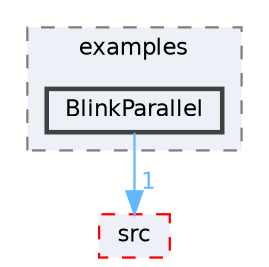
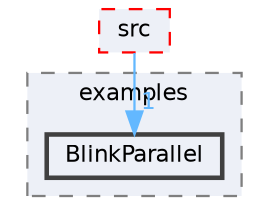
edge "BlinkParallel" -> "src": reversed
